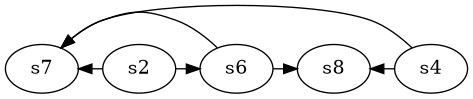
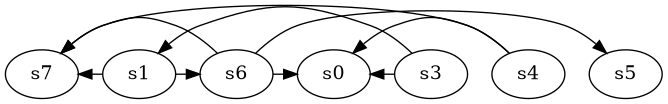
node "s2": label "s2" -> "s1"
node "s8": label "s8" -> "s0"
node "s3": added
node "s5": added
